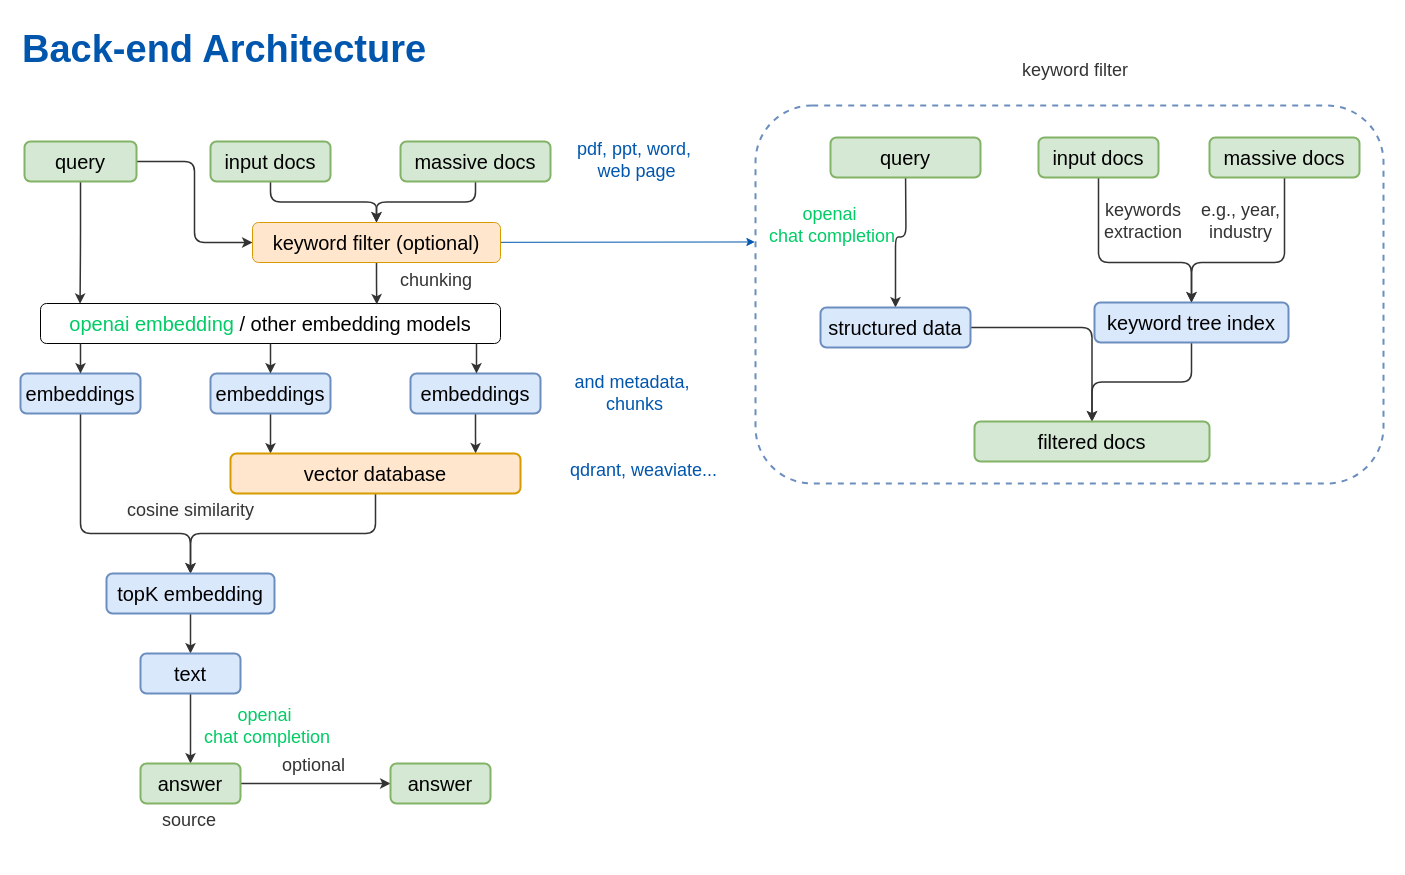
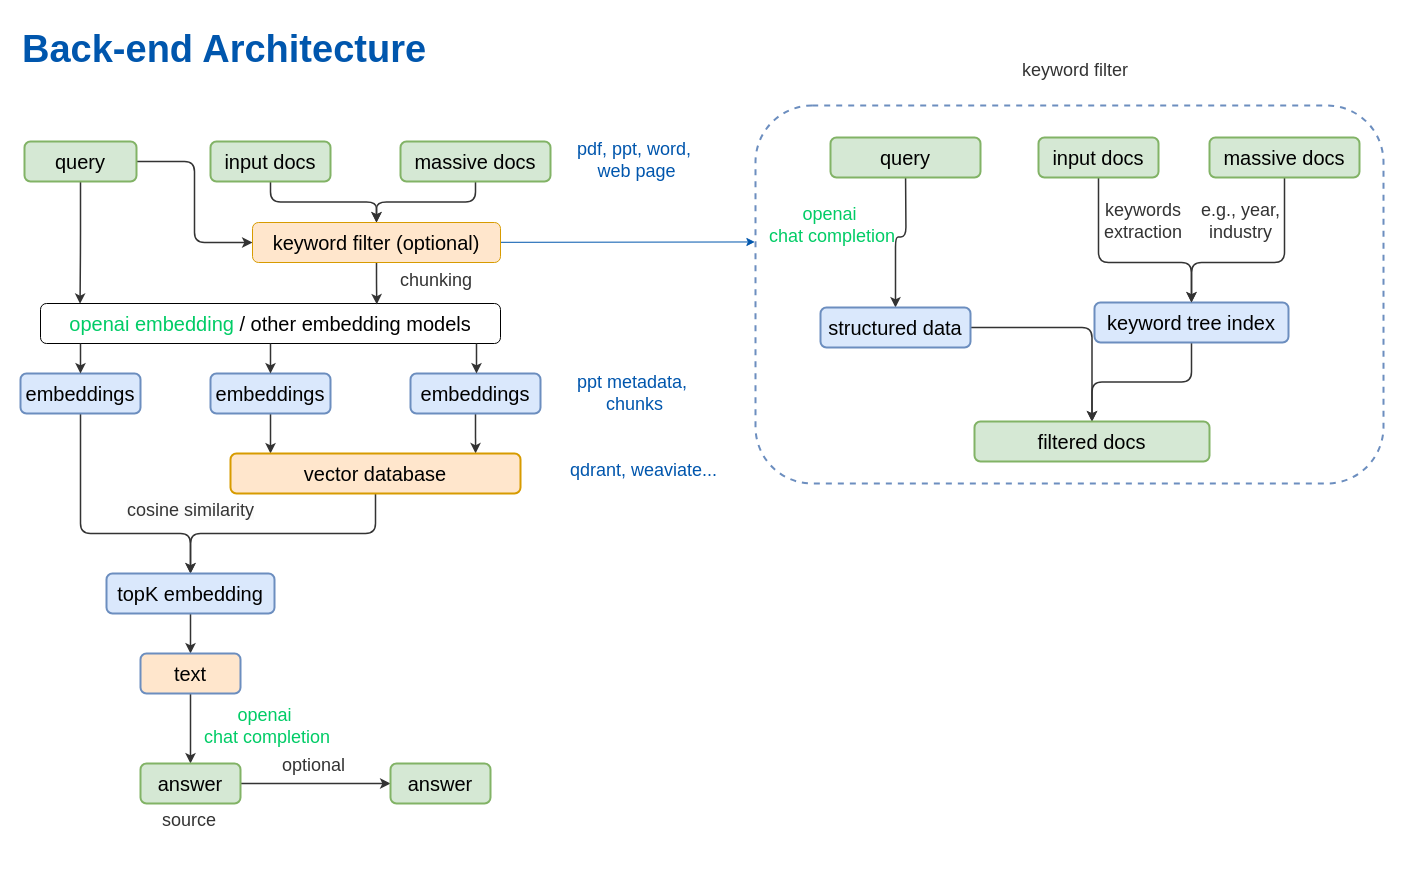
node "and metadata, chunks": label "and metadata, chunks" -> "ppt metadata, chunks"
node "text": fillcolor #dae8fc -> #ffe6cc
